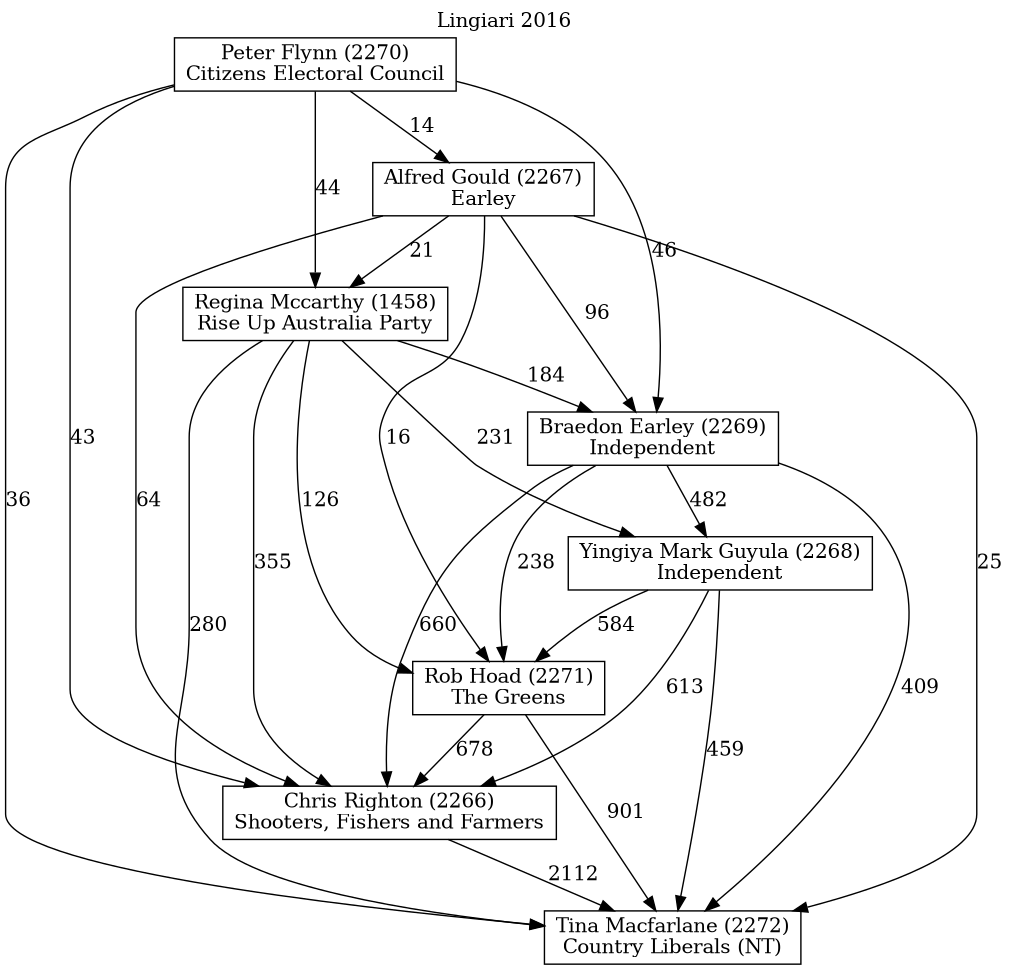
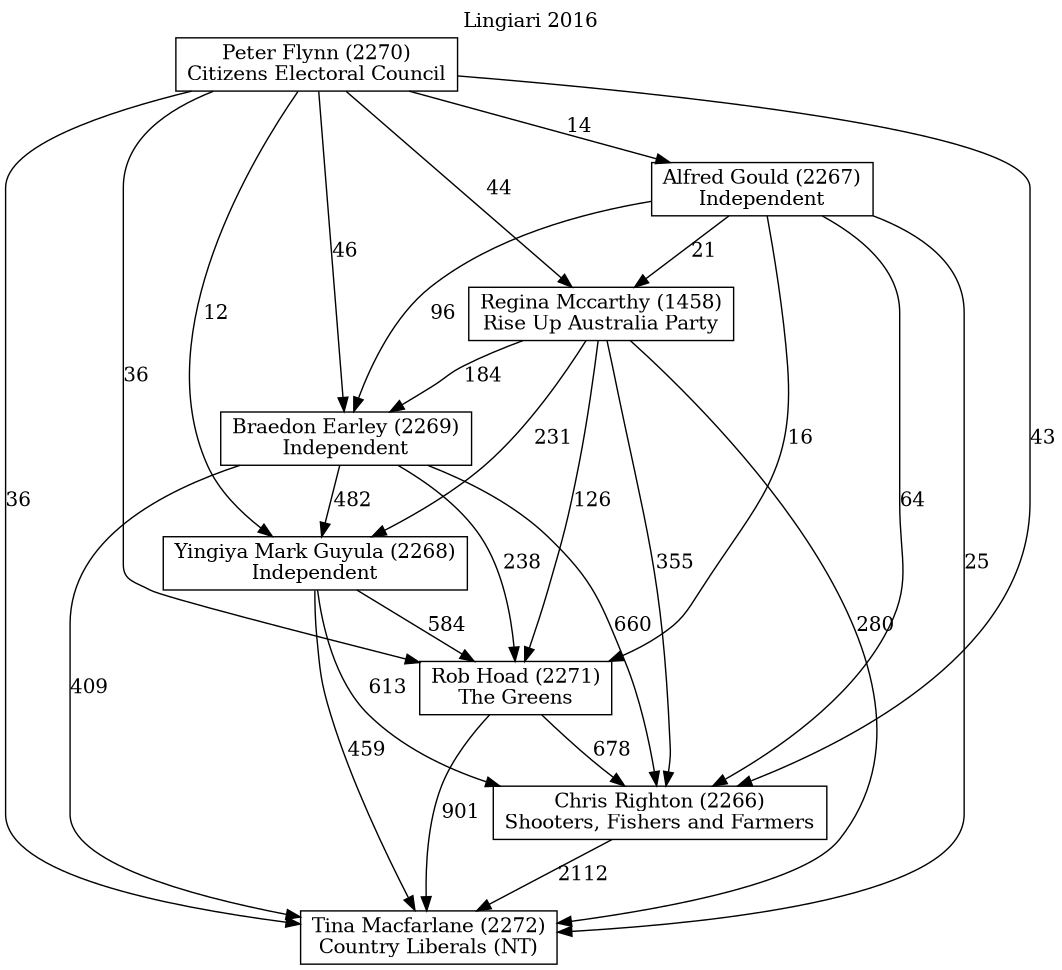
node "Alfred Gould (2267) Earley": label "Alfred Gould (2267) Earley" -> "Alfred Gould (2267) Independent"
edge "Peter Flynn (2270) Citizens Electoral Council" -> "Yingiya Mark Guyula (2268) Independent": added, label "12"
edge "Peter Flynn (2270) Citizens Electoral Council" -> "Rob Hoad (2271) The Greens": added, label "36"
